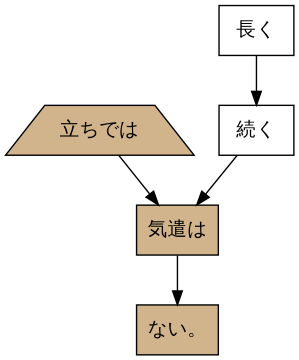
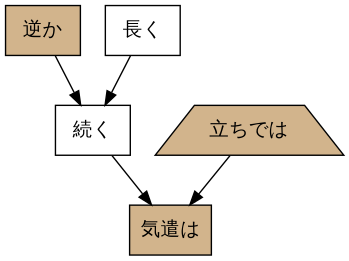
node "逆か": added
node "ない。": removed
